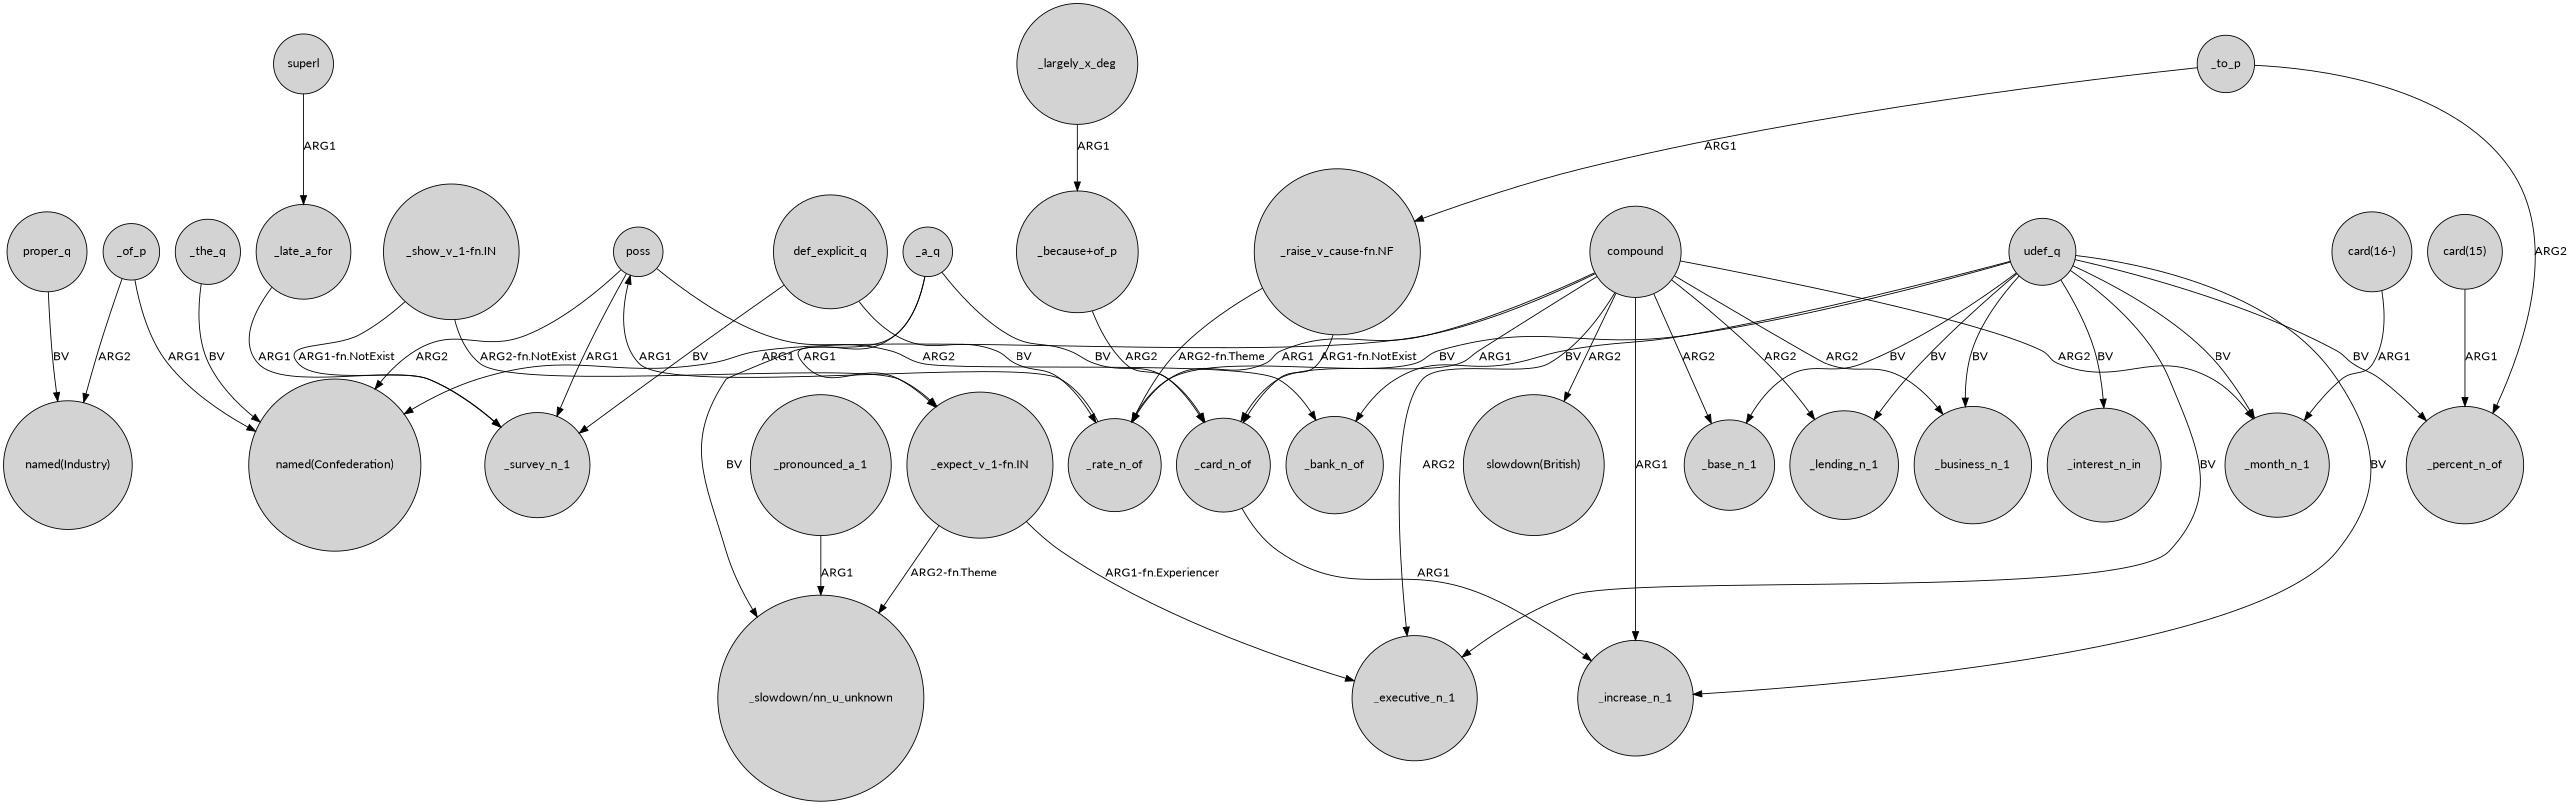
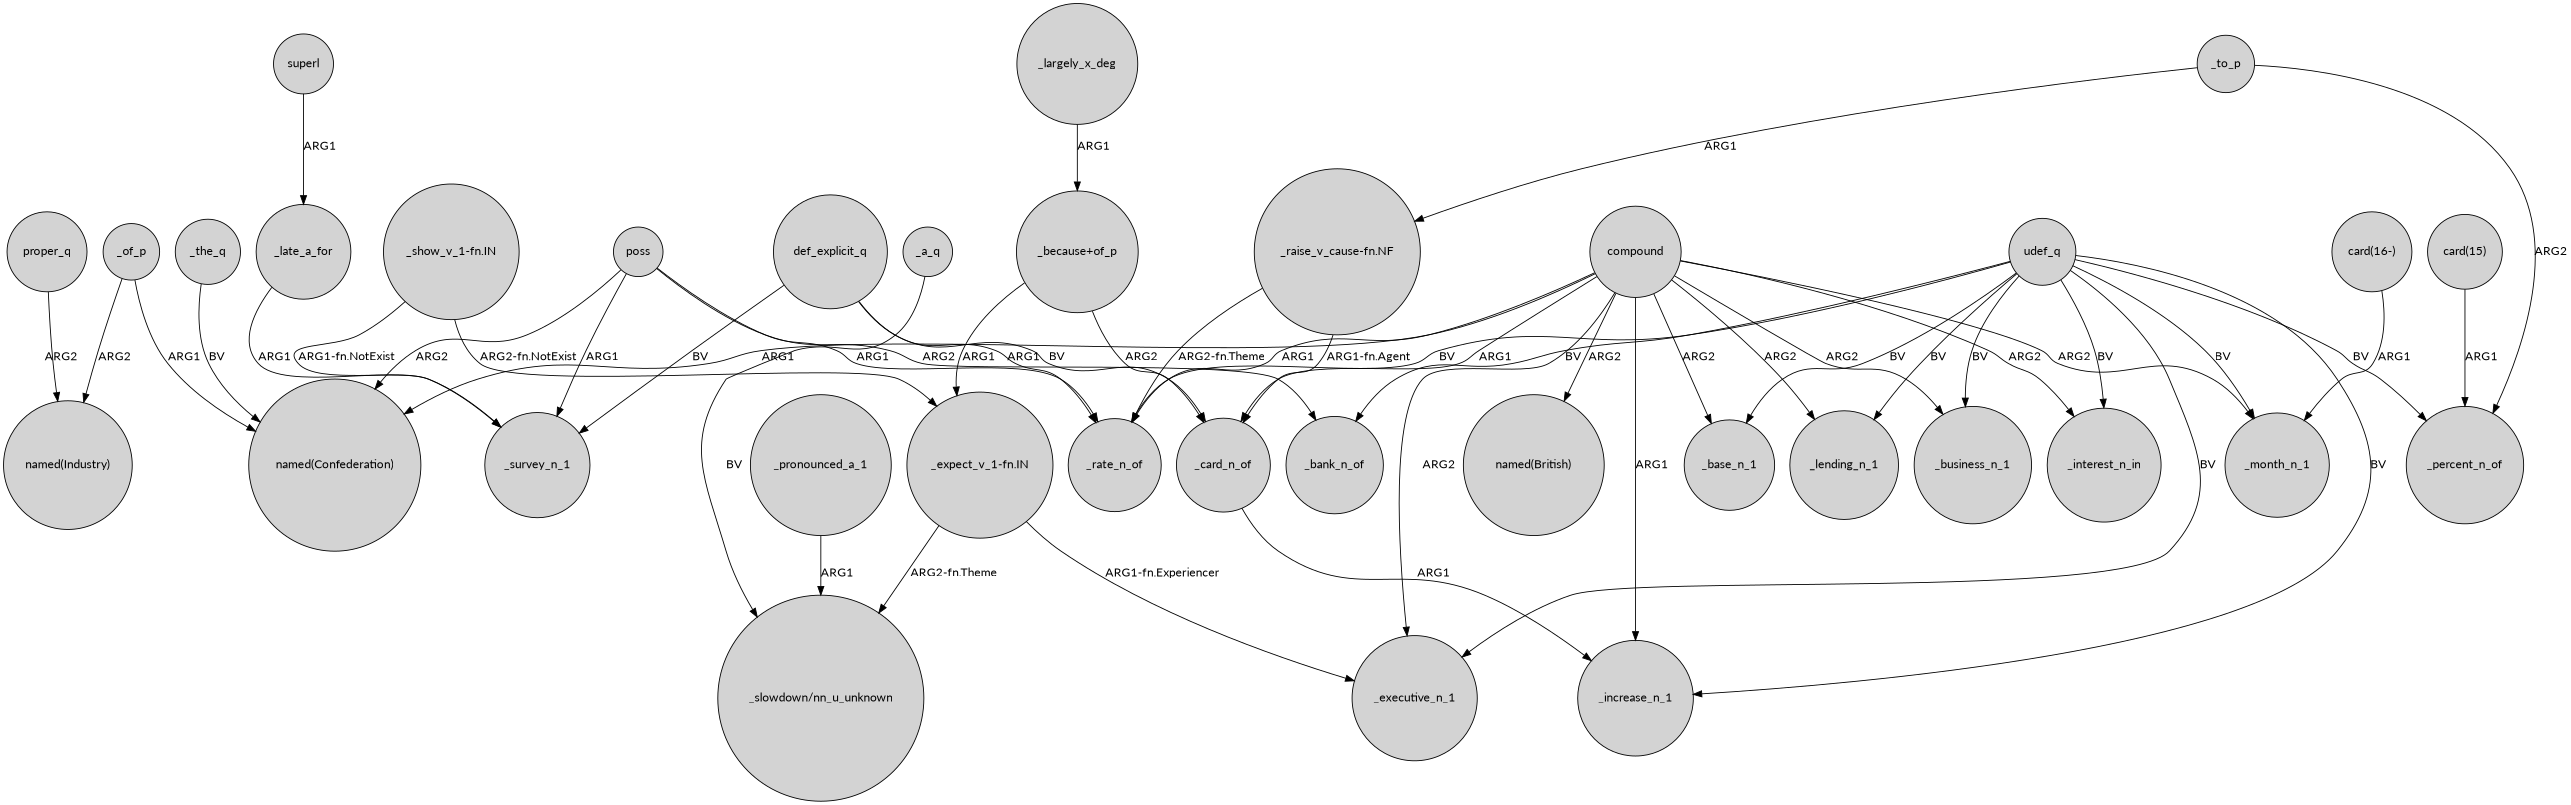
edge "compound" -> "_interest_n_in": added, label "ARG2"
edge "_a_q" -> "_card_n_of": now "def_explicit_q" -> "_card_n_of"
edge "proper_q" -> "named(Industry)": label "BV" -> "ARG2"
edge "def_explicit_q" -> "_rate_n_of": label "BV" -> "ARG1"
edge "_raise_v_cause-fn.NF" -> "_card_n_of": label "ARG1-fn.NotExist" -> "ARG1-fn.Agent"
edge "_a_q" -> "_expect_v_1-fn.IN": now "_because+of_p" -> "_expect_v_1-fn.IN"
edge "_rate_n_of" -> "poss": reversed
node "slowdown(British)": label "slowdown(British)" -> "named(British)"
